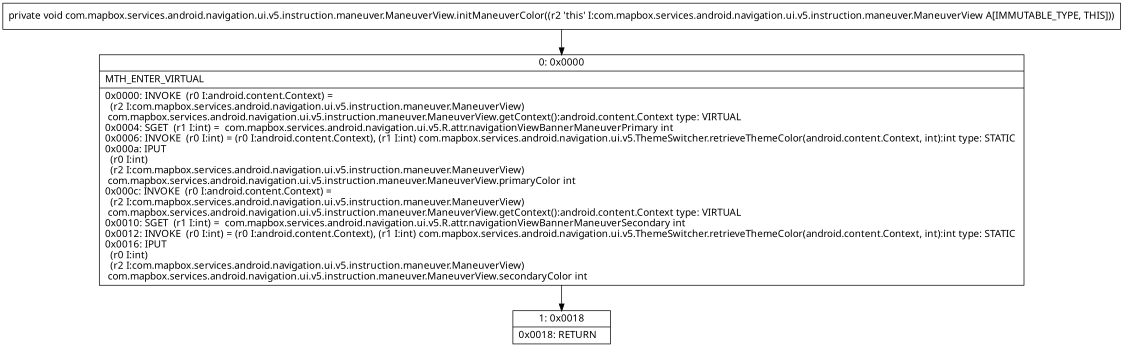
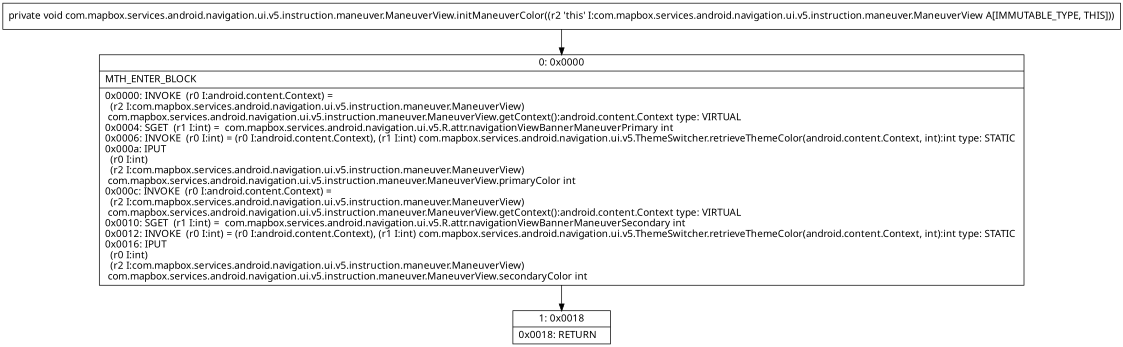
node "0: 0x0000": text "MTH_ENTER_VIRTUAL" -> "MTH_ENTER_BLOCK"
